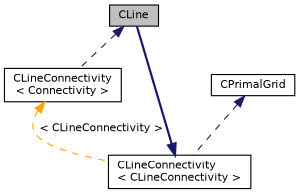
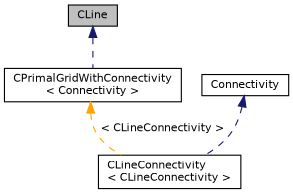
node "CLineConnectivity < Connectivity >": label "CLineConnectivity < Connectivity >" -> "CPrimalGridWithConnectivity < Connectivity >"
edge "CLine" -> "CLineConnectivity < CLineConnectivity >": removed
node "CPrimalGrid": label "CPrimalGrid" -> "Connectivity"
